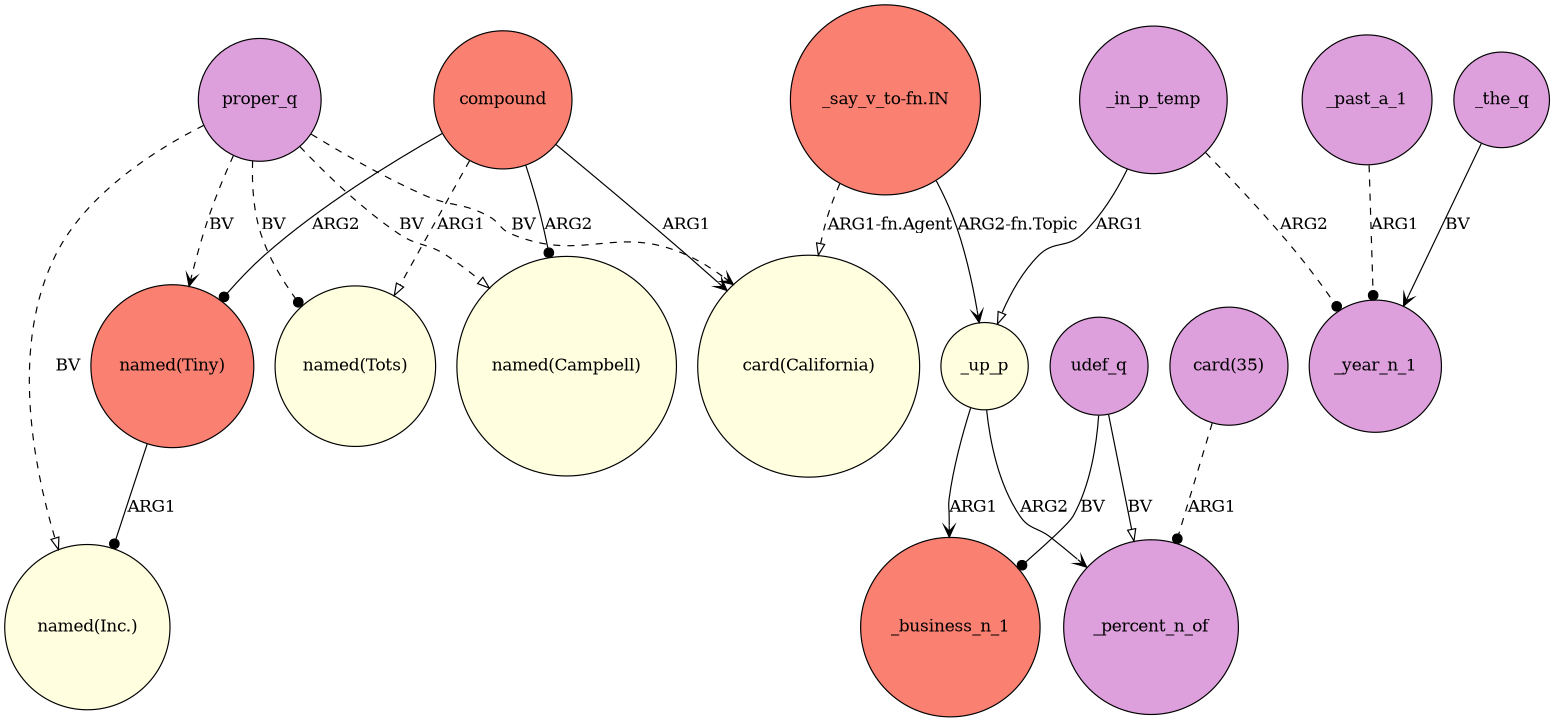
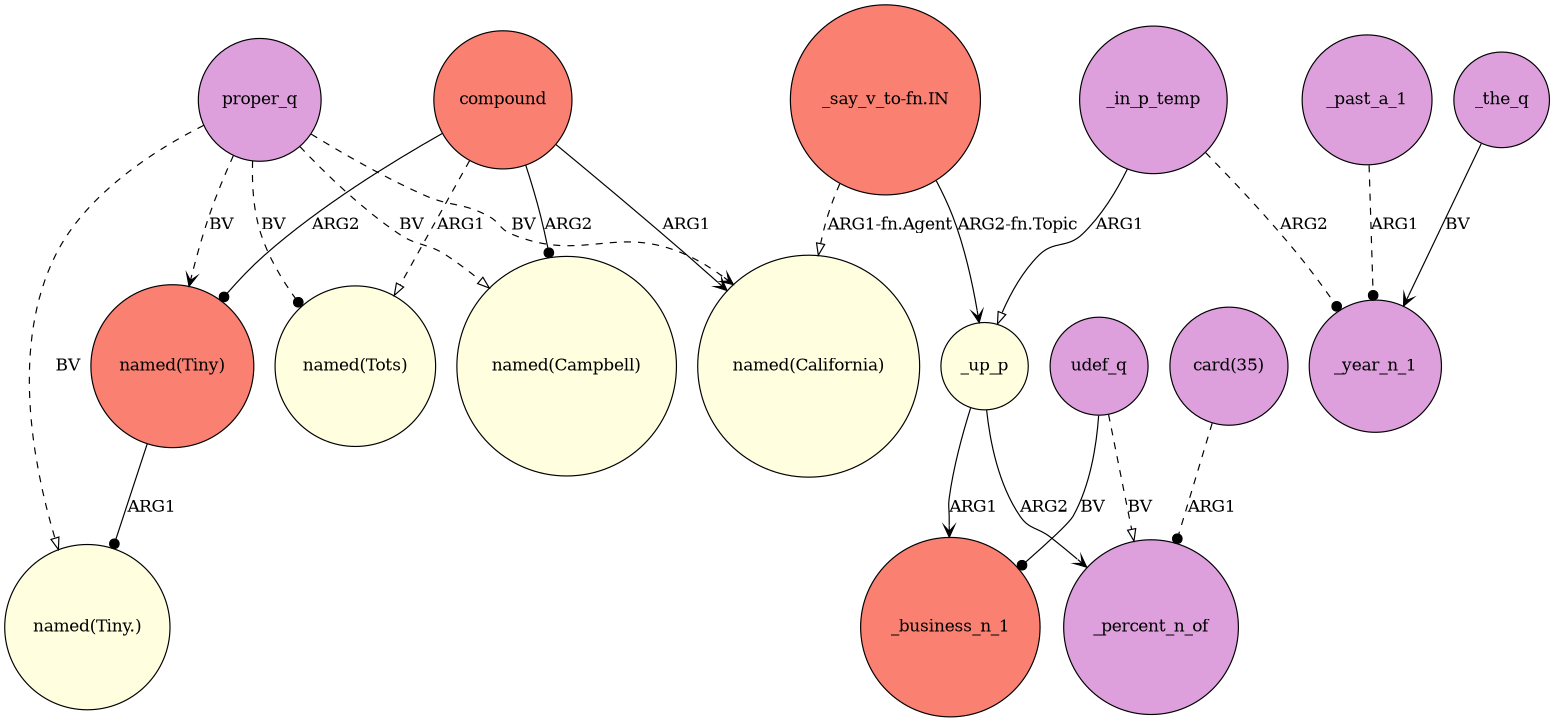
node "card(California)": label "card(California)" -> "named(California)"
edge "udef_q" -> "_percent_n_of": style solid -> dashed
node "named(Inc.)": label "named(Inc.)" -> "named(Tiny.)"
